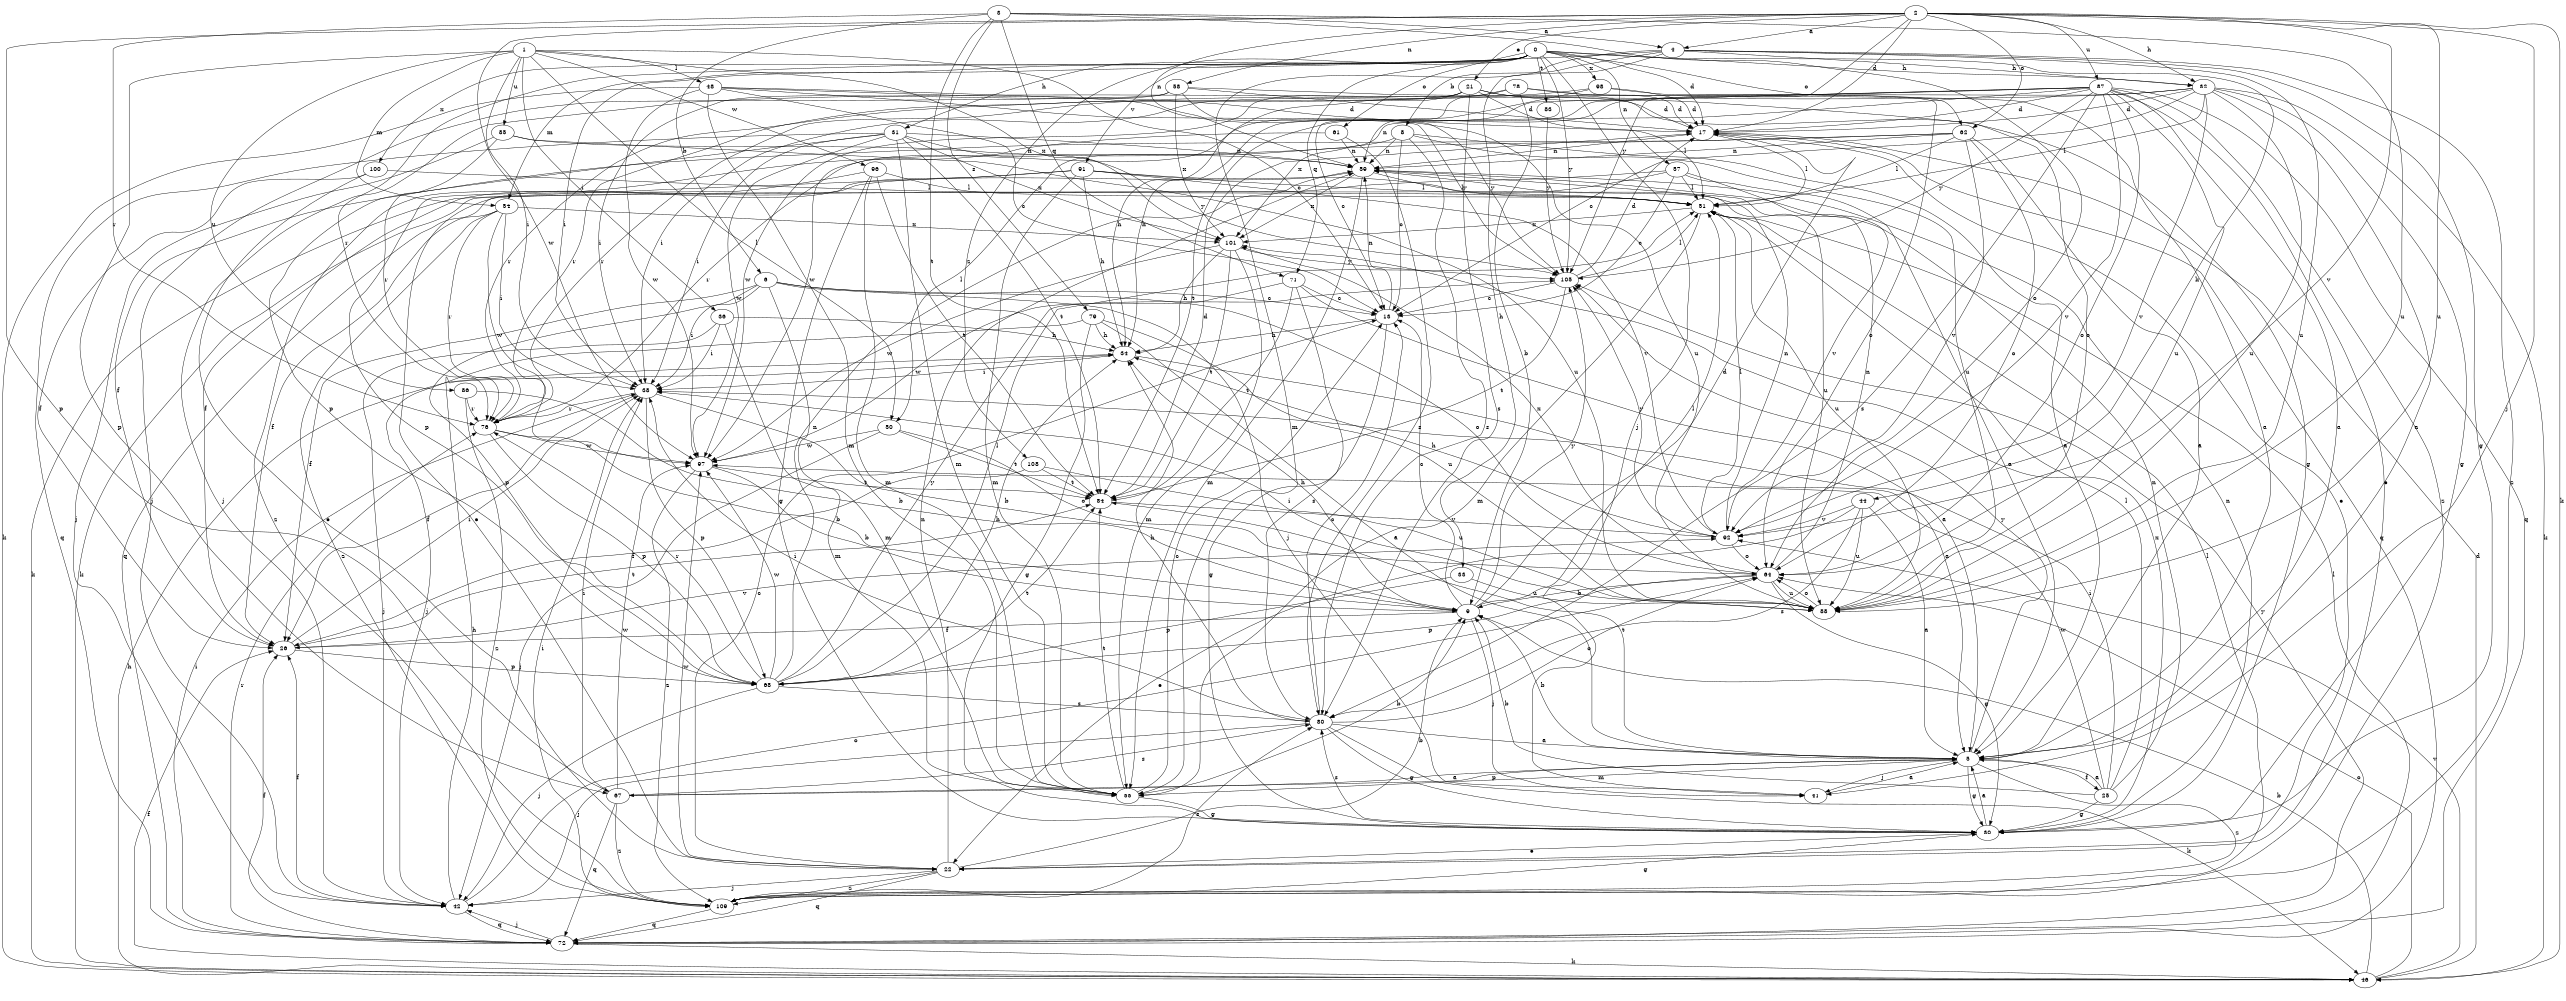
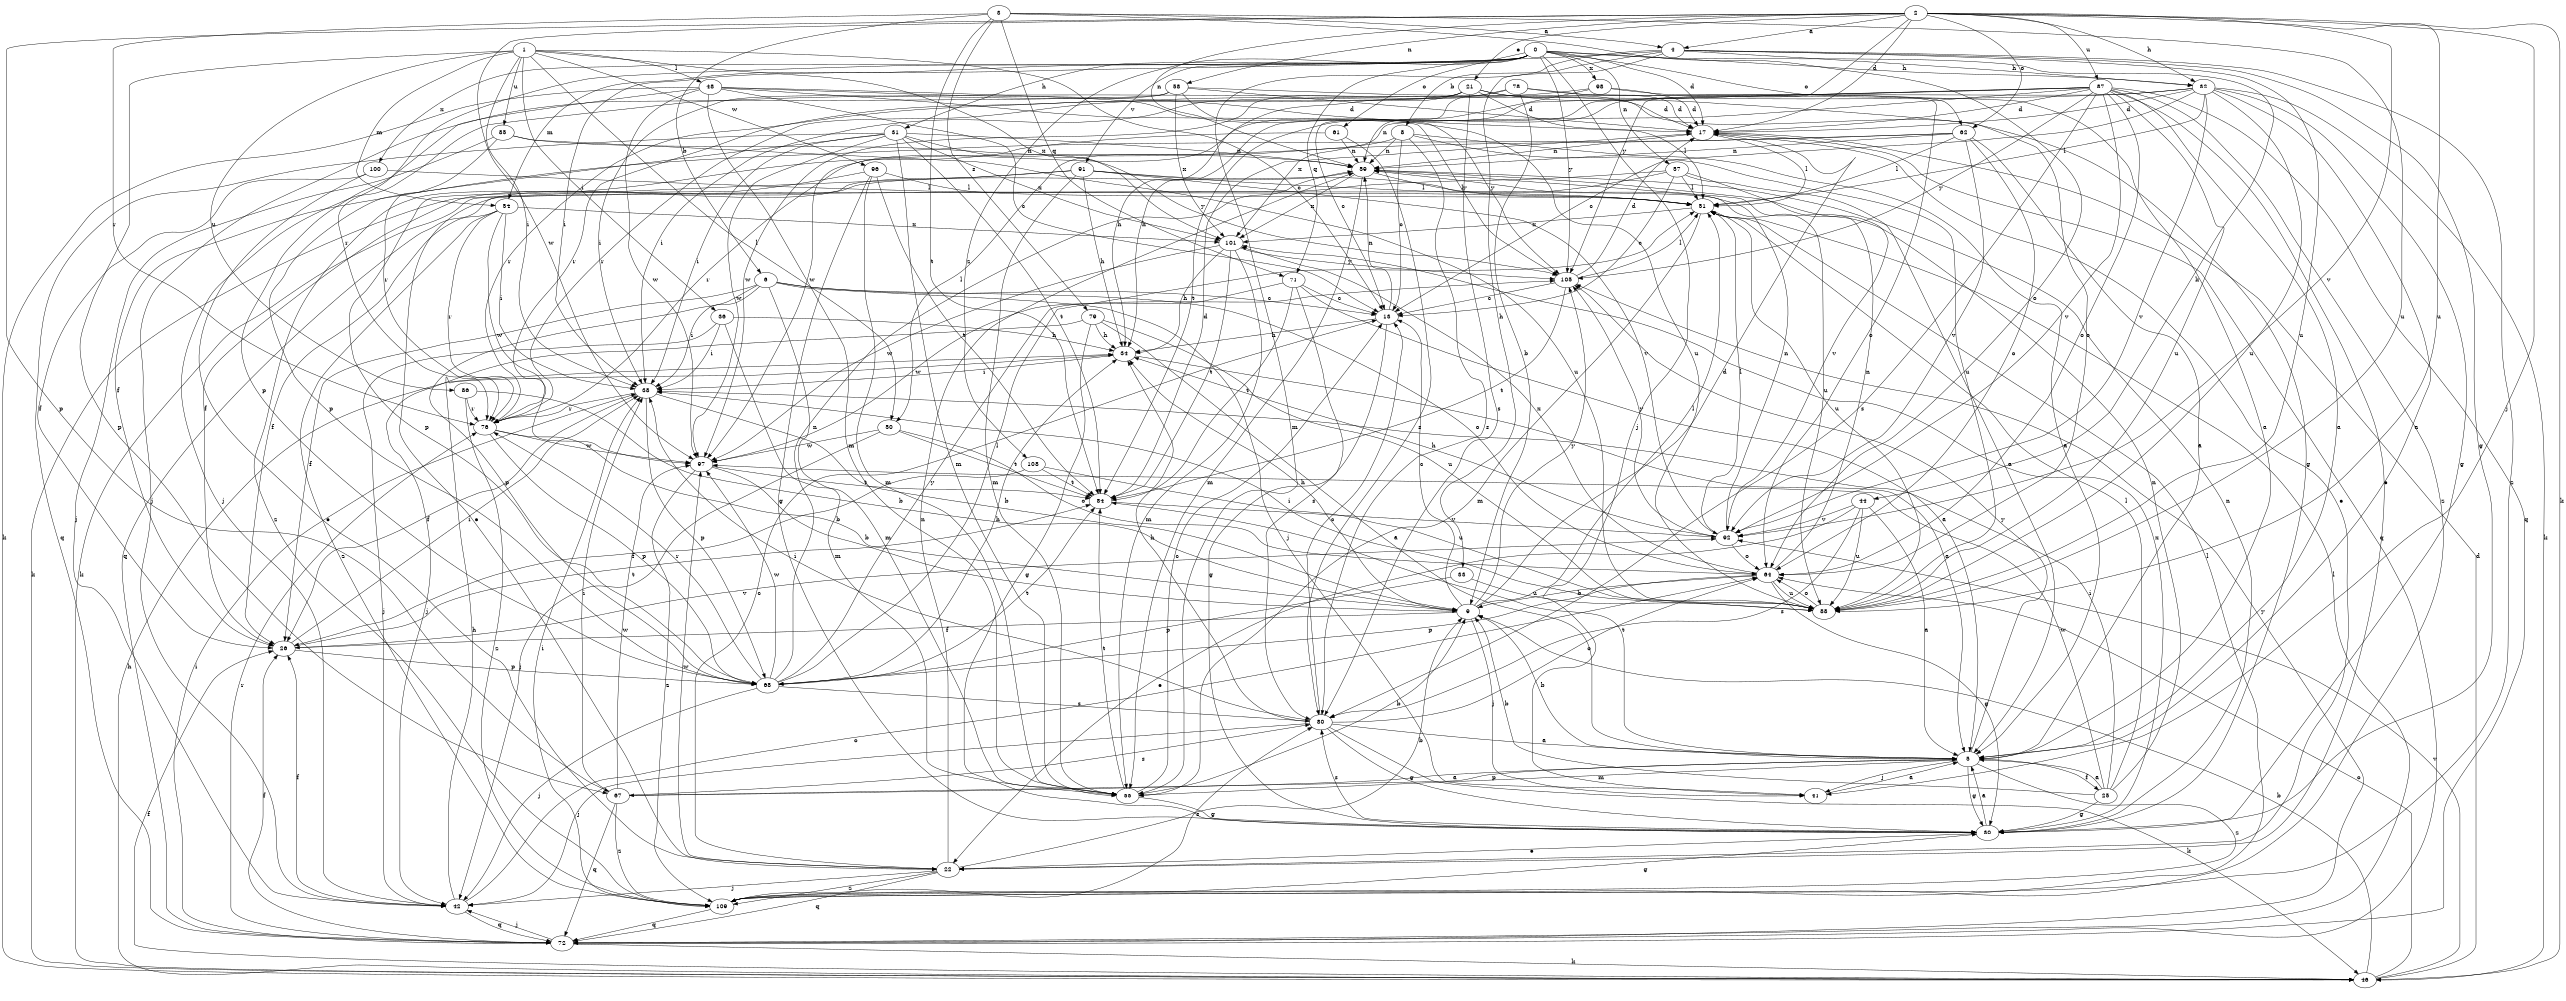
node "83": removed
edge "48" -> "68": added, label "p"
